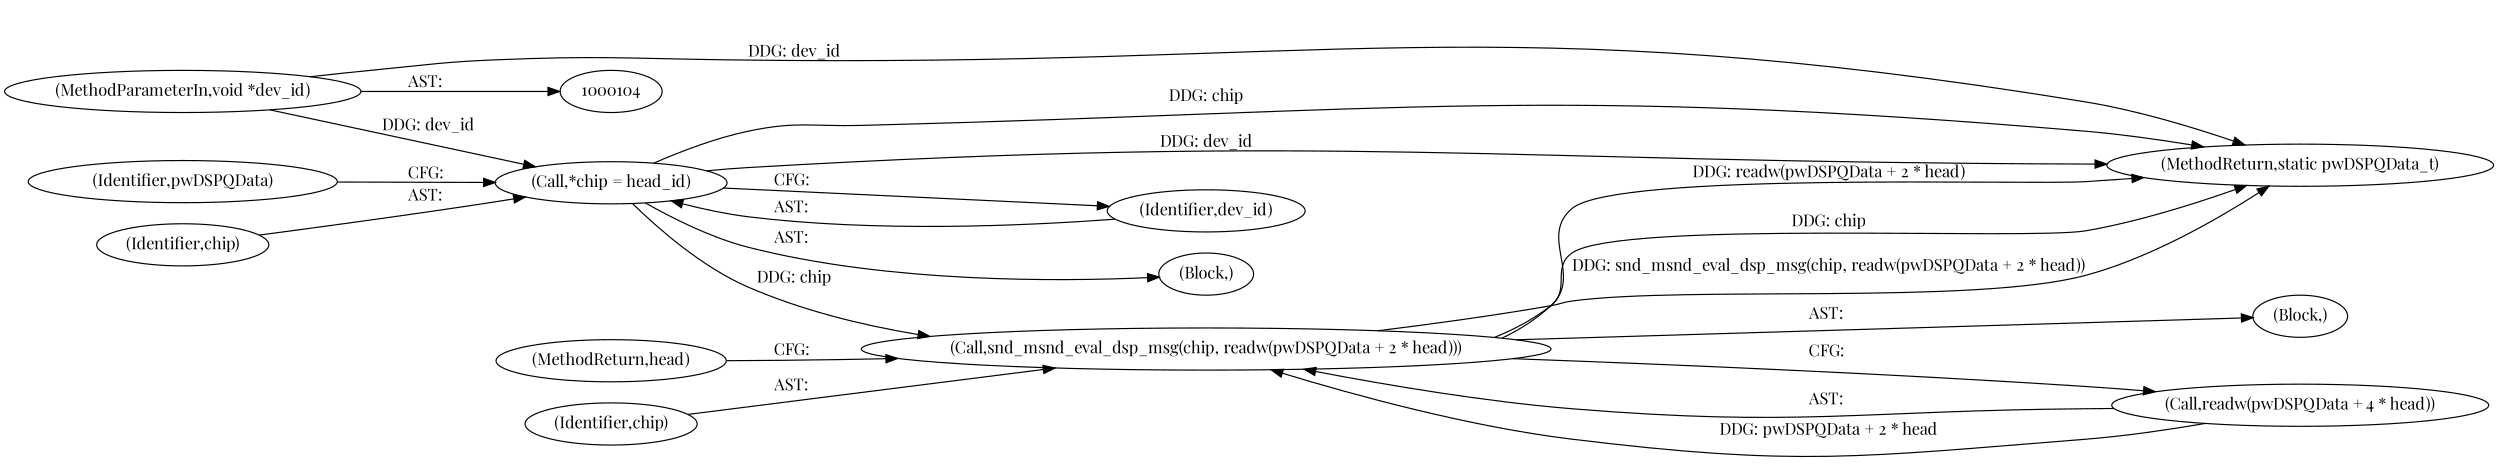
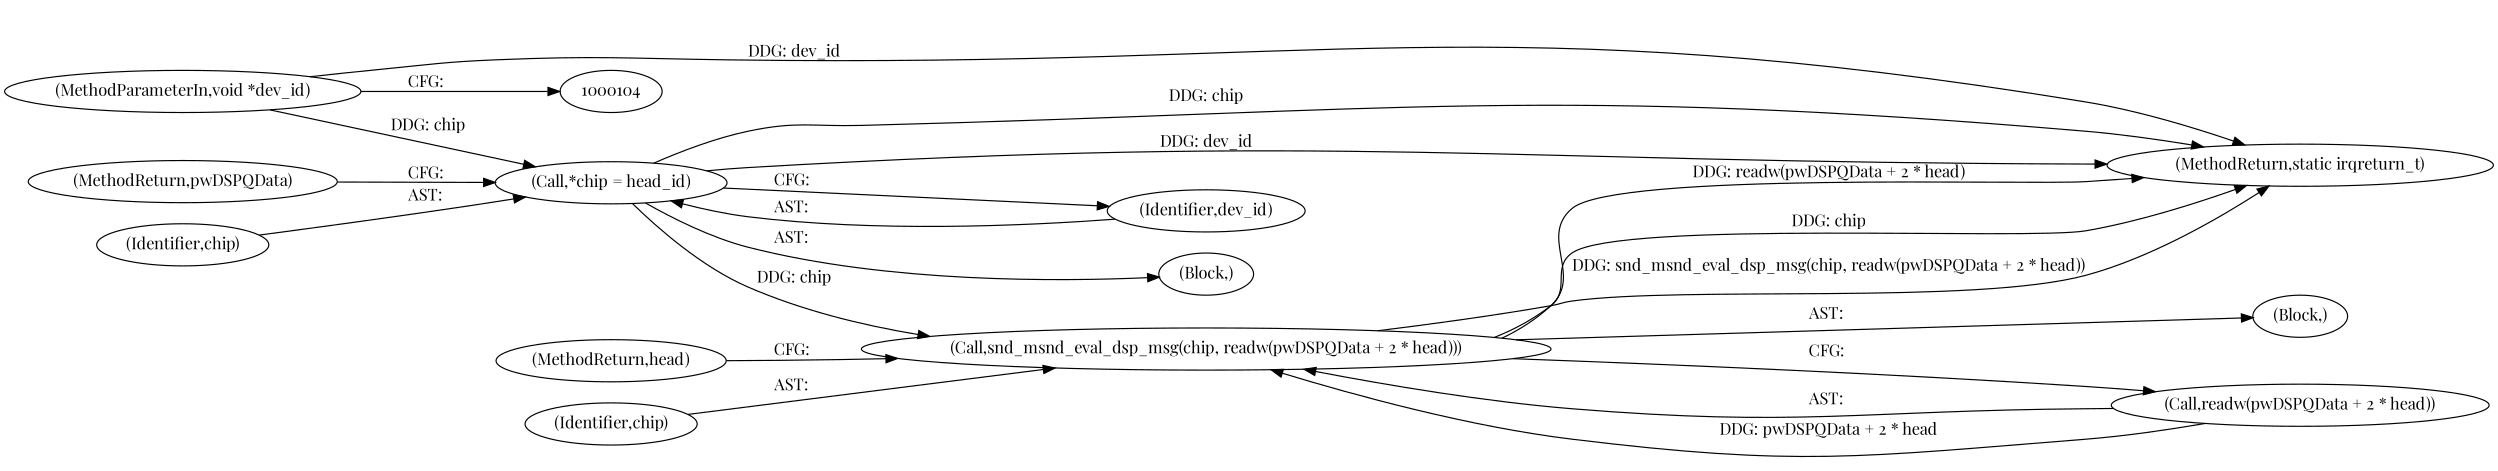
edge "(MethodParameterIn,void *dev_id)" -> "1000104": label "AST: " -> "CFG: "
edge "(MethodParameterIn,void *dev_id)" -> "(Call,*chip = head_id)": label "DDG: dev_id" -> "DDG: chip"
node "(MethodReturn,static pwDSPQData_t)": label "(MethodReturn,static pwDSPQData_t)" -> "(MethodReturn,static irqreturn_t)"
node "(Identifier,pwDSPQData)": label "(Identifier,pwDSPQData)" -> "(MethodReturn,pwDSPQData)"
node "(Call,readw(pwDSPQData + 4 * head))": label "(Call,readw(pwDSPQData + 4 * head))" -> "(Call,readw(pwDSPQData + 2 * head))"
